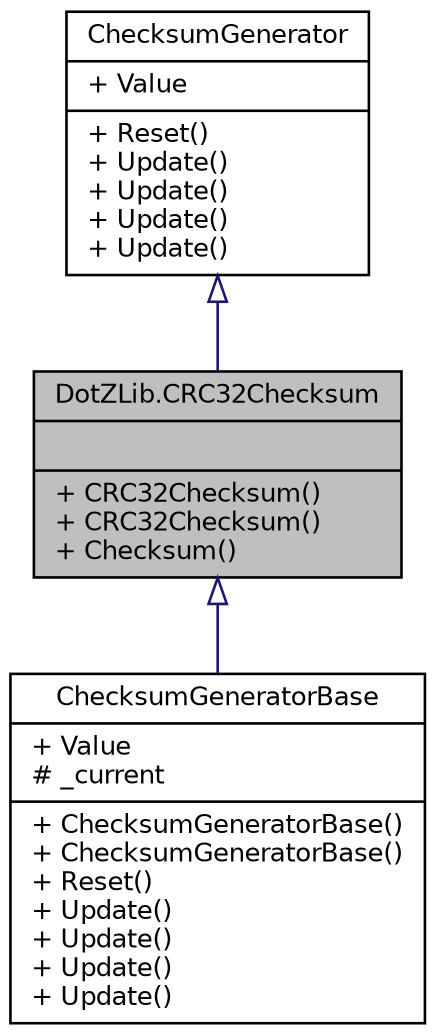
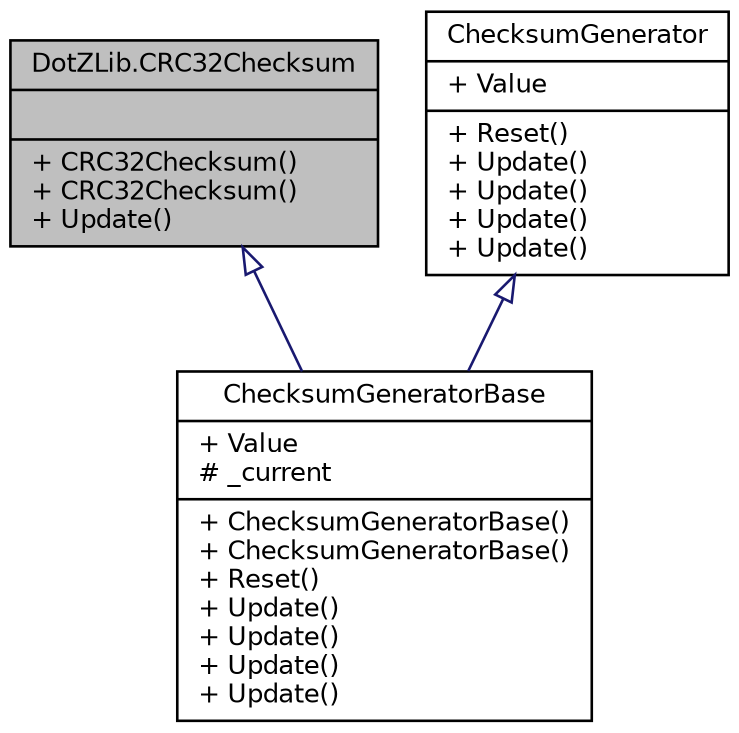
edge "DotZLib.CRC32Checksum" -> "ChecksumGenerator": now "ChecksumGeneratorBase" -> "ChecksumGenerator"
node "DotZLib.CRC32Checksum": text "+ Checksum()" -> "+ Update()"
